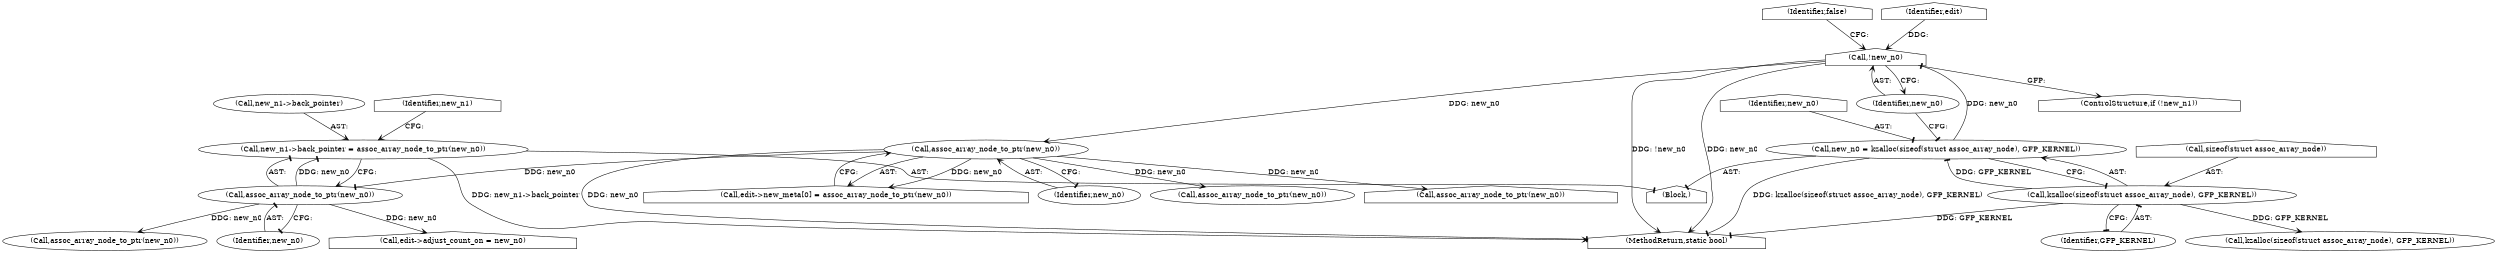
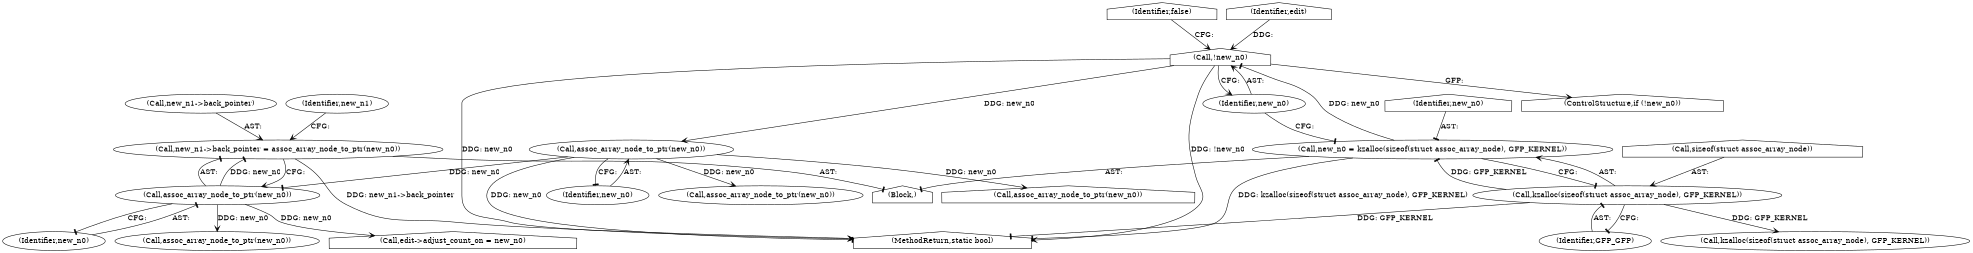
node "(Identifier,new_n1)": shape house -> ellipse
node "(ControlStructure,if (!new_n1))": label "(ControlStructure,if (!new_n1))" -> "(ControlStructure,if (!new_n0))"
node "(Call,edit->new_meta[0] = assoc_array_node_to_ptr(new_n0))": removed
node "(Identifier,GFP_KERNEL)": label "(Identifier,GFP_KERNEL)" -> "(Identifier,GFP_GFP)"
